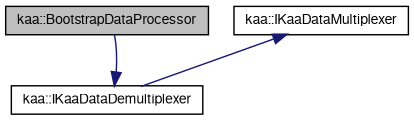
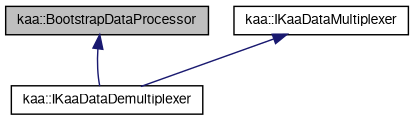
edge "kaa::BootstrapDataProcessor" -> "kaa::IKaaDataDemultiplexer": reversed
